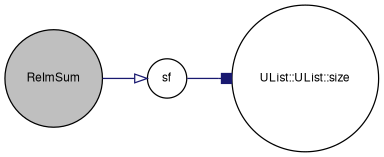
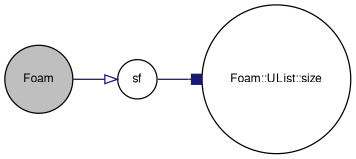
node "ReImSum": label "ReImSum" -> "Foam"
node "UList::UList::size": label "UList::UList::size" -> "Foam::UList::size"
